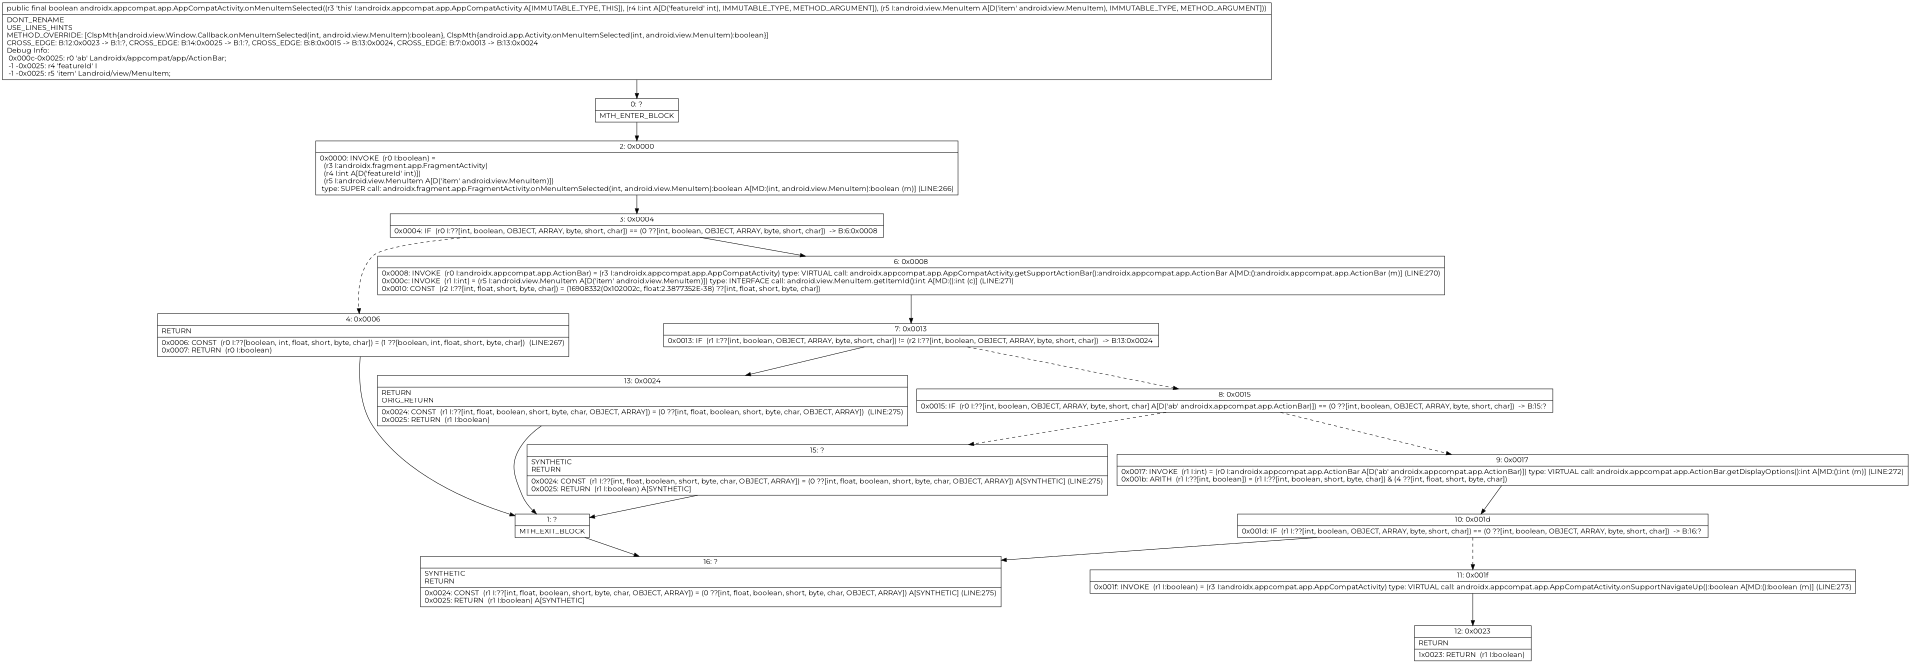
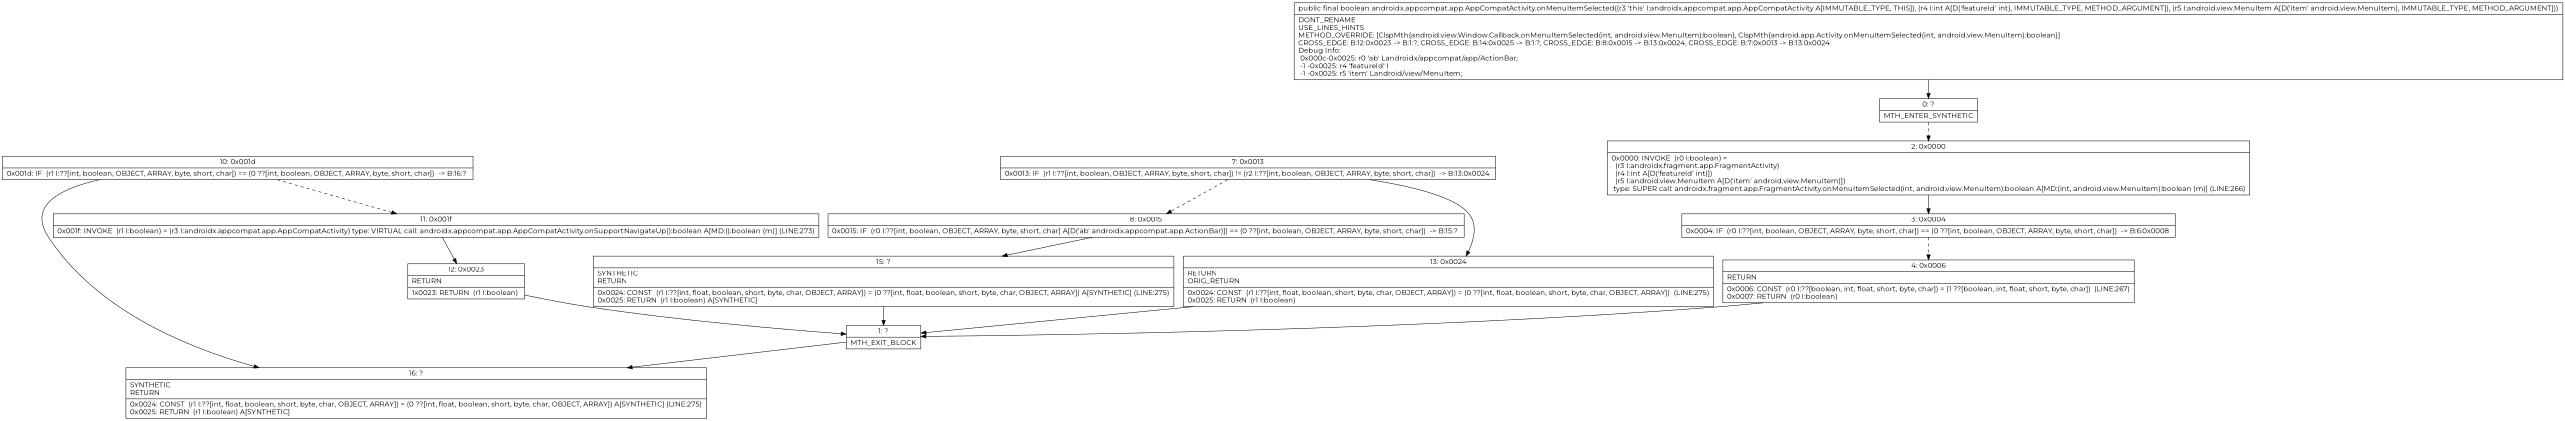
node "0: ?": text "MTH_ENTER_BLOCK" -> "MTH_ENTER_SYNTHETIC"
edge "0: ?" -> "2: 0x0000": style solid -> dashed
node "6: 0x0008": removed
edge "12: 0x0023" -> "1: ?": added
edge "8: 0x0015" -> "15: ?": style dashed -> solid
node "9: 0x0017": removed
